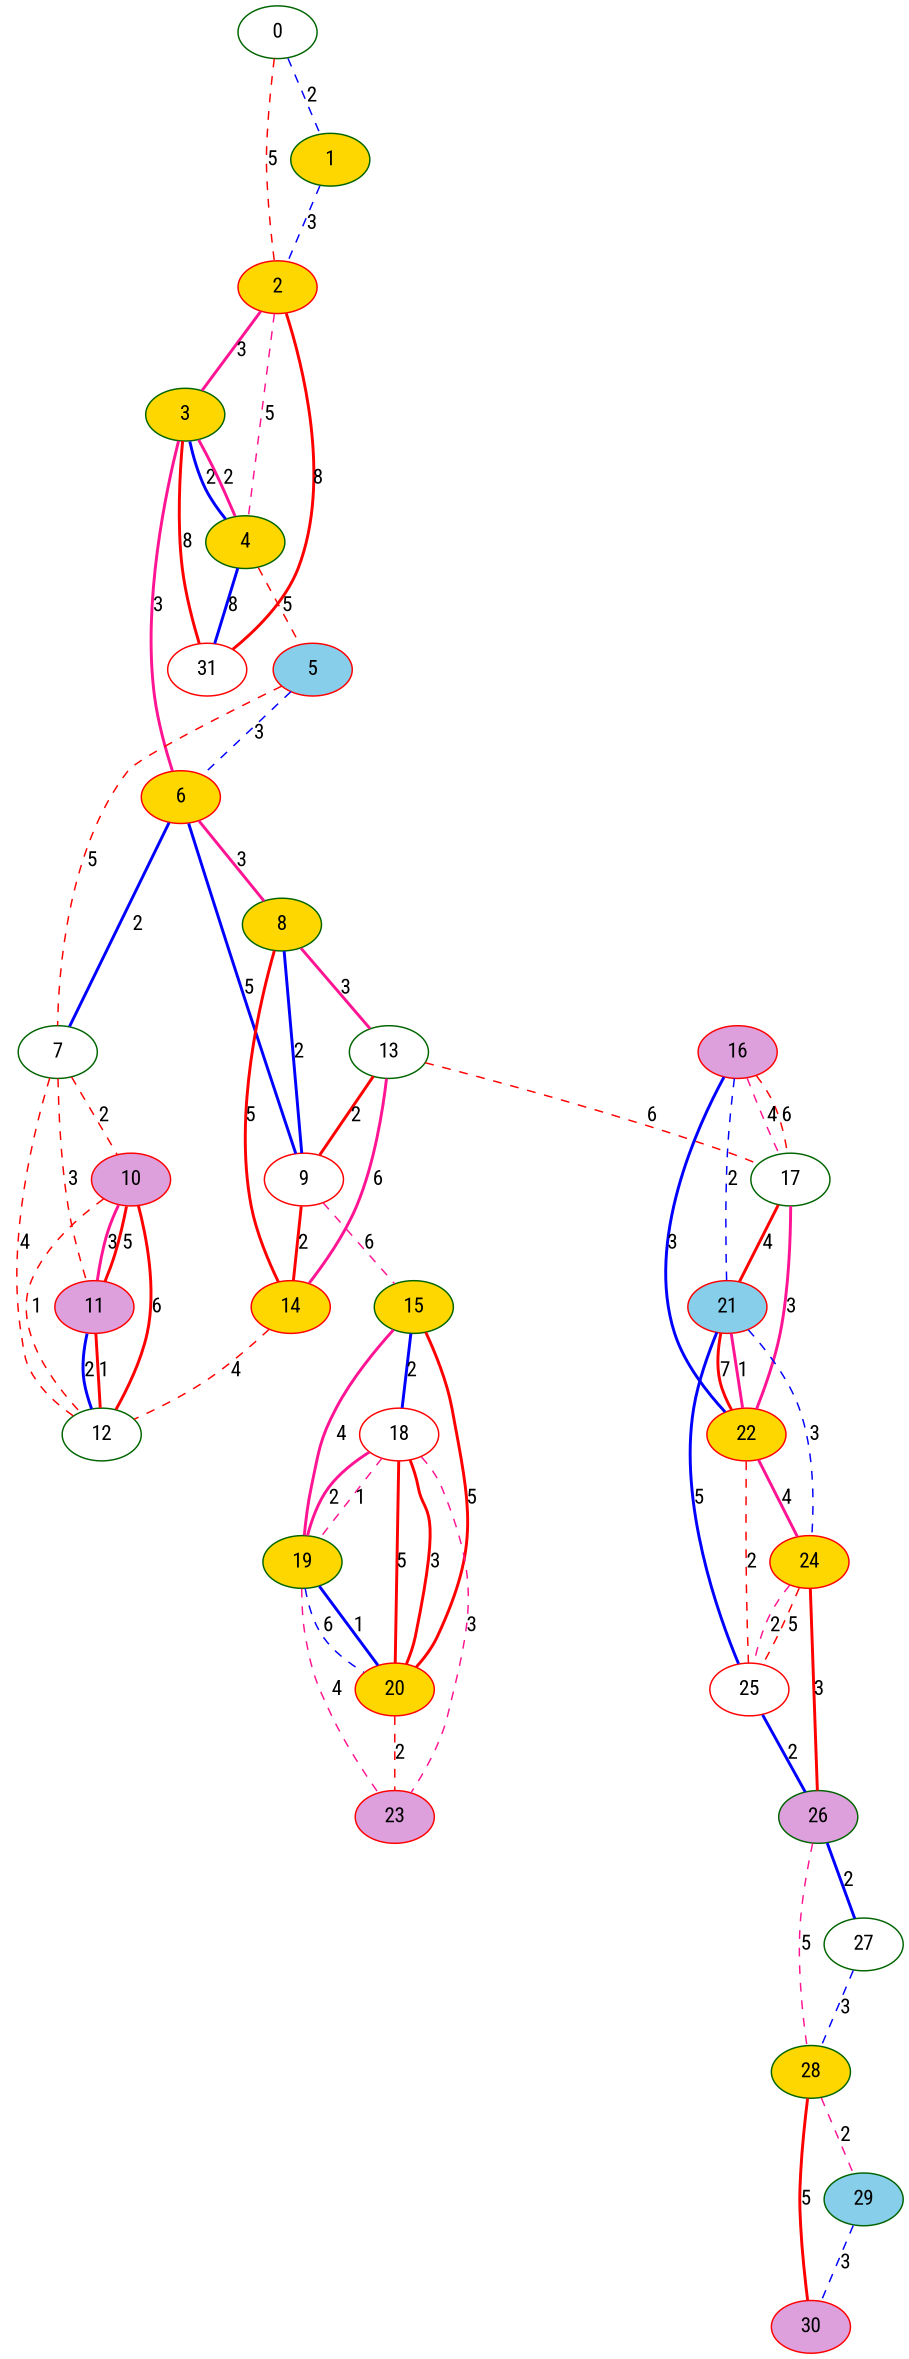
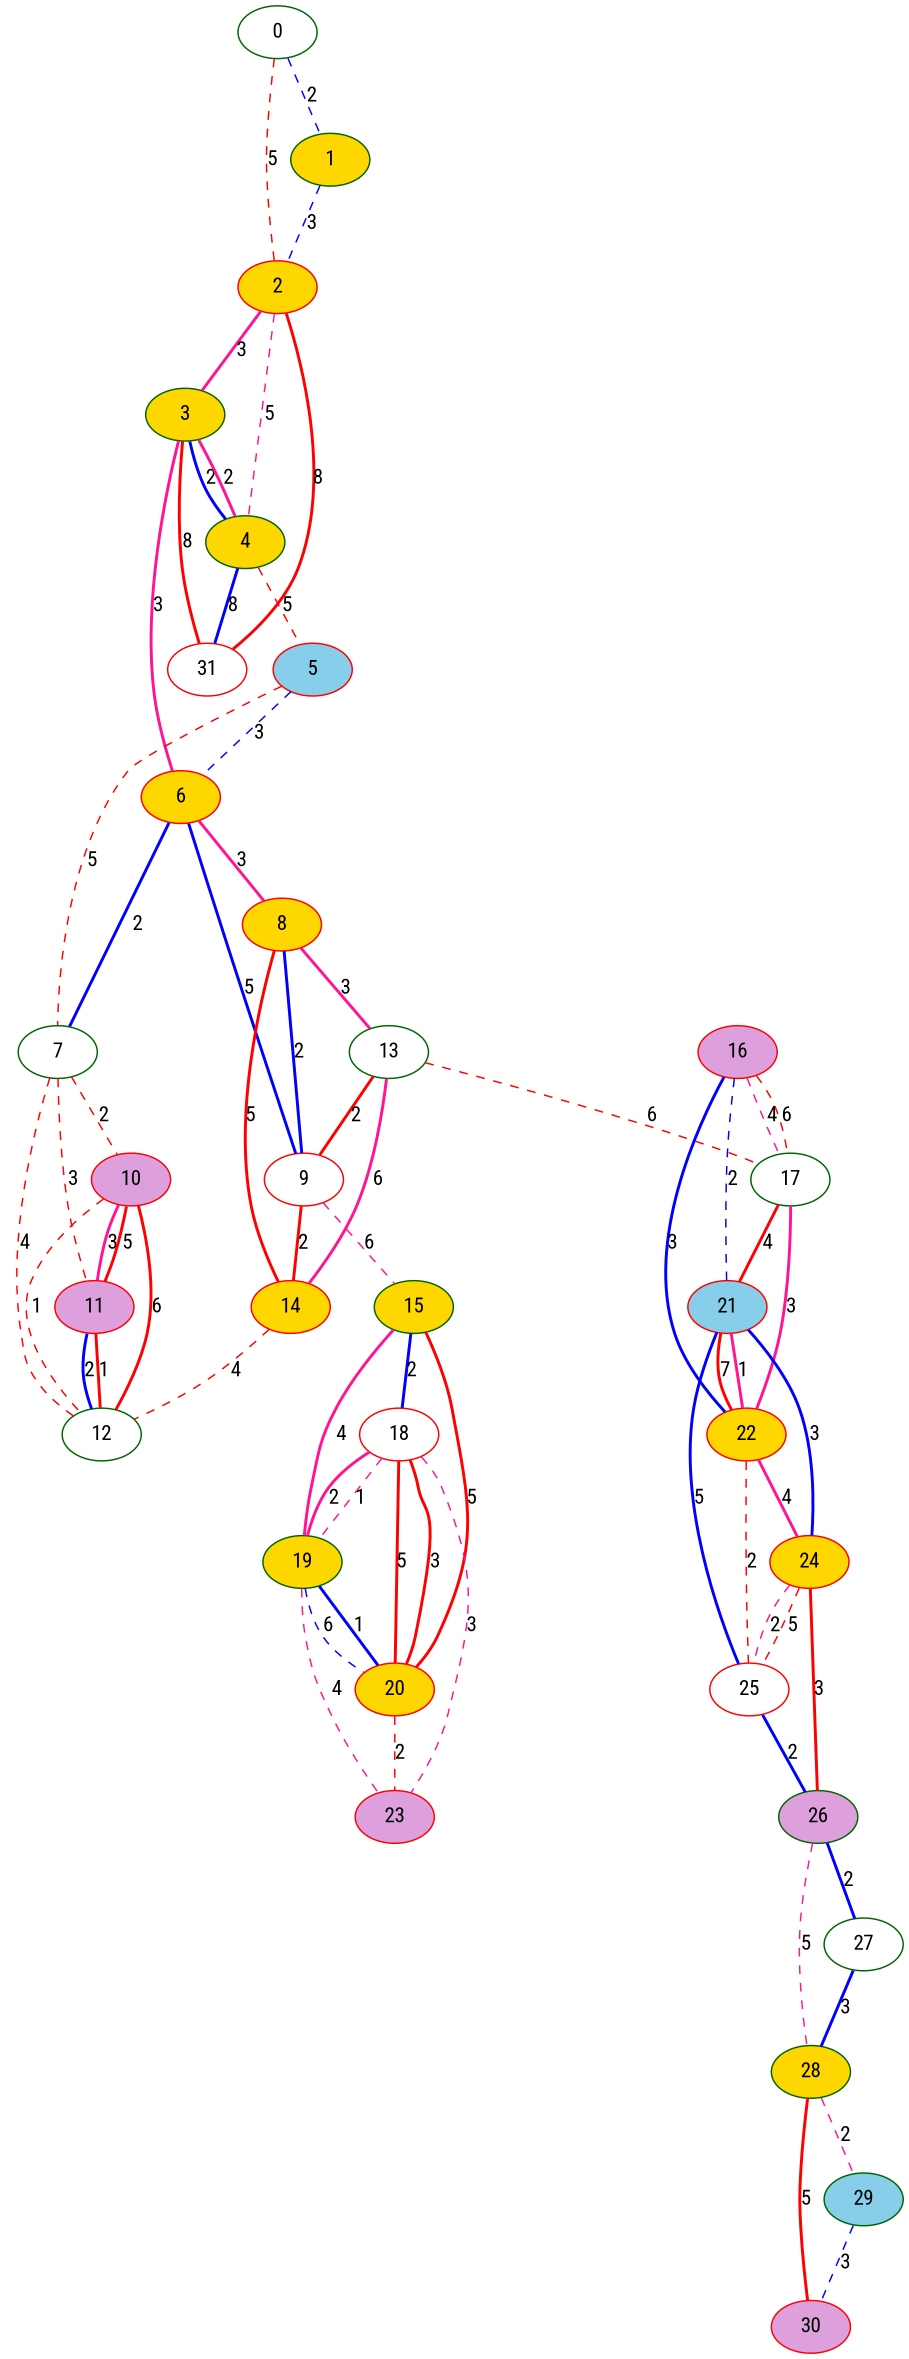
node "8": color darkgreen -> red
edge "21" -- "24": style dashed -> bold
edge "27" -- "28": style dashed -> bold
